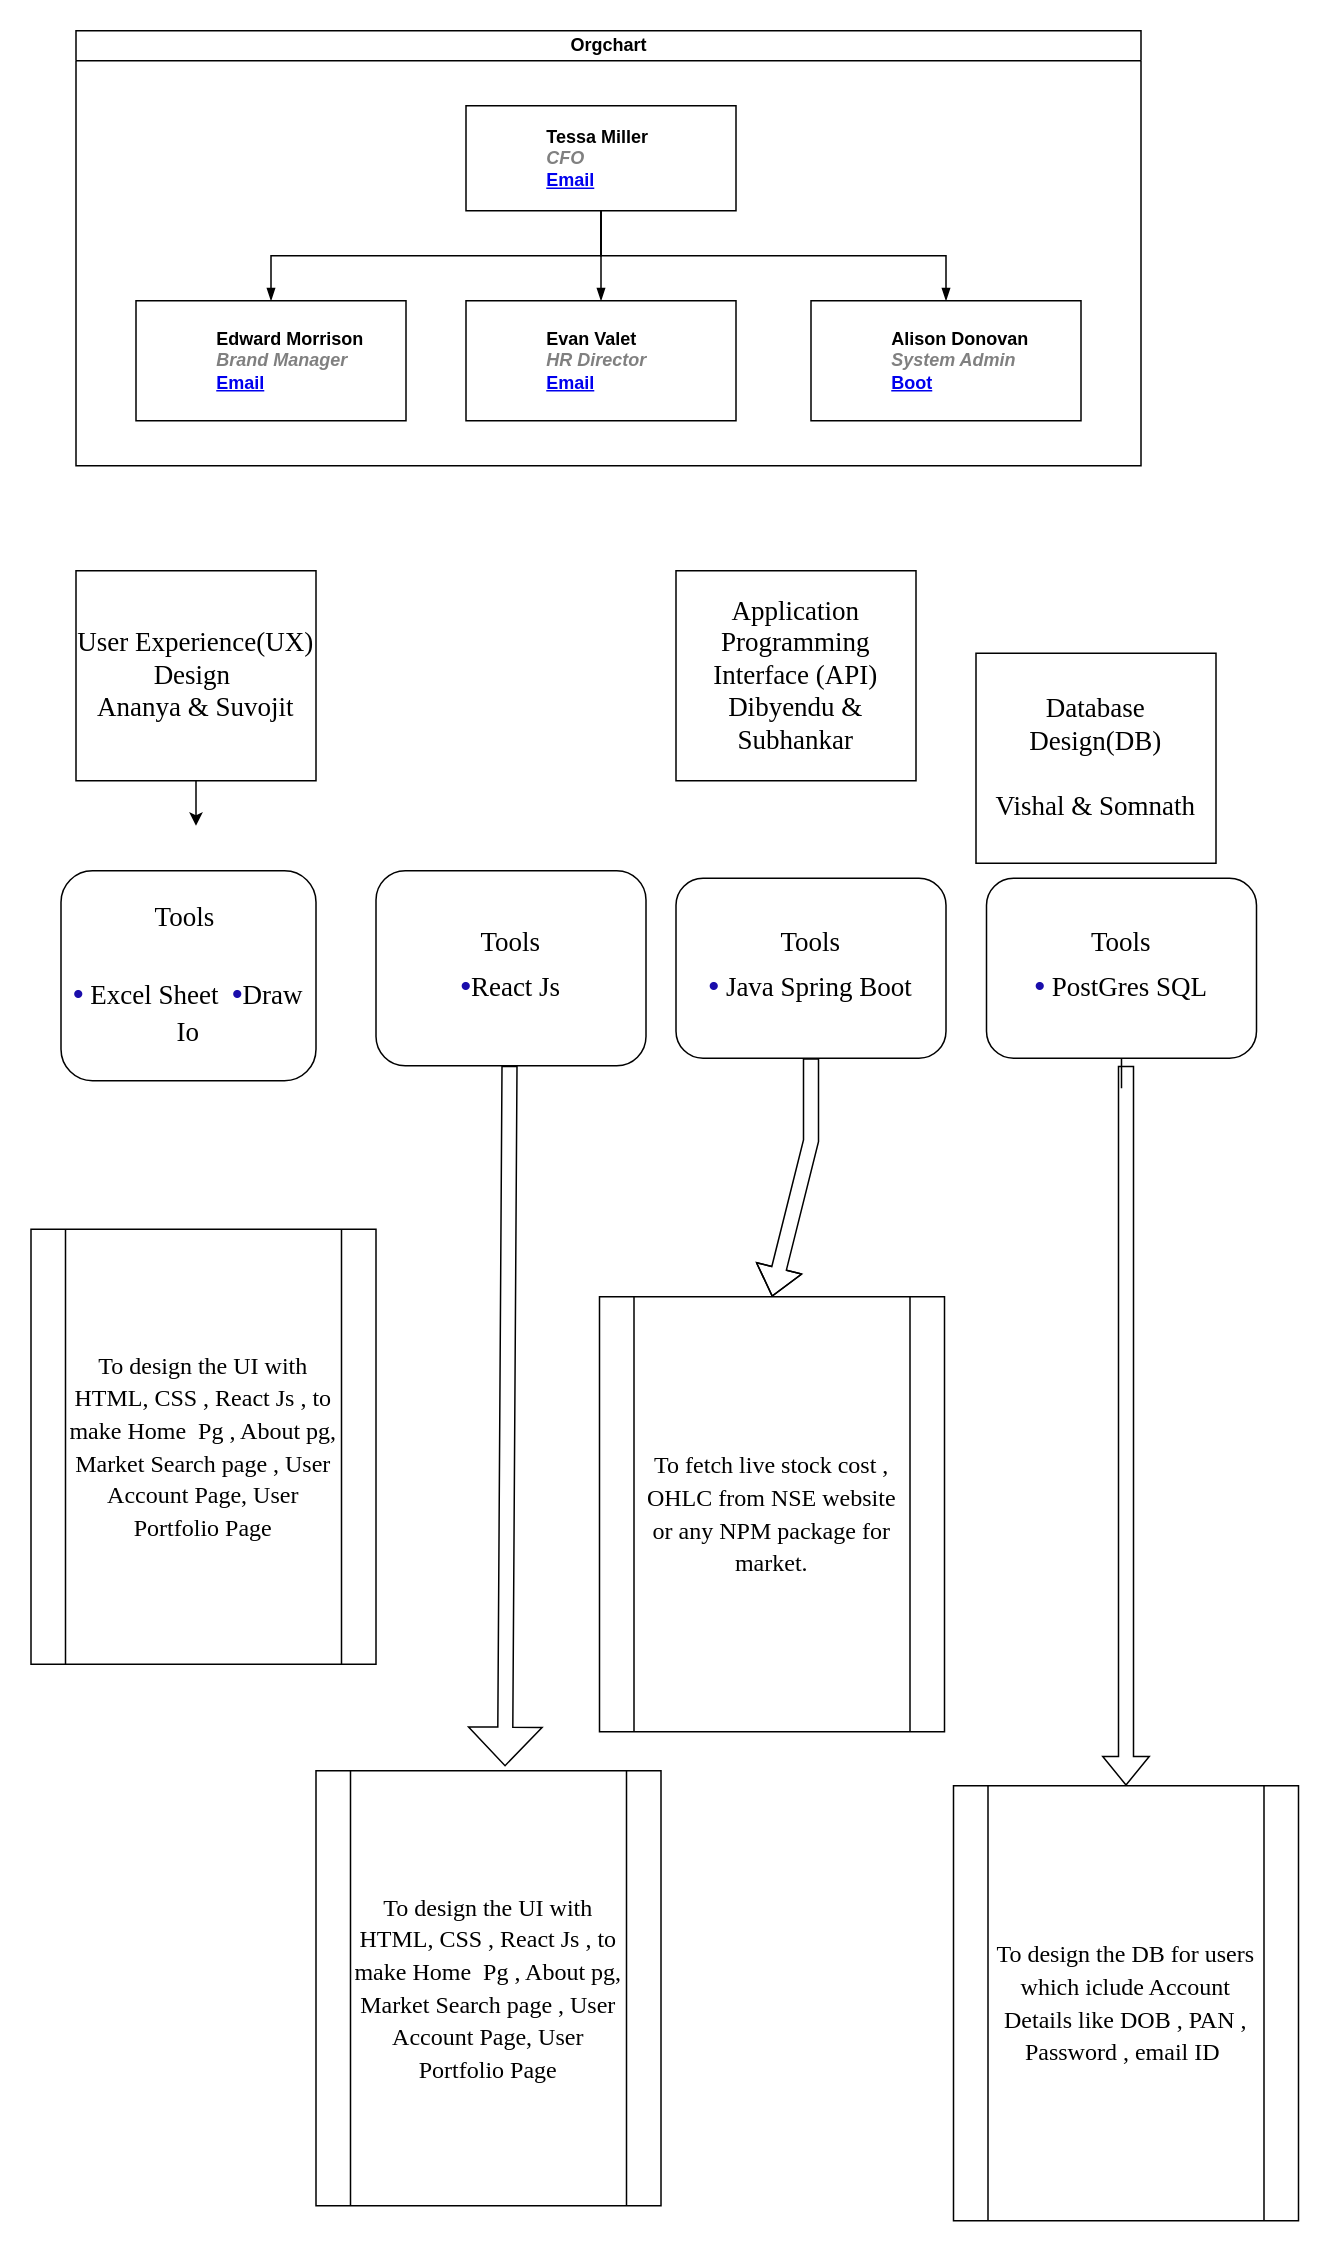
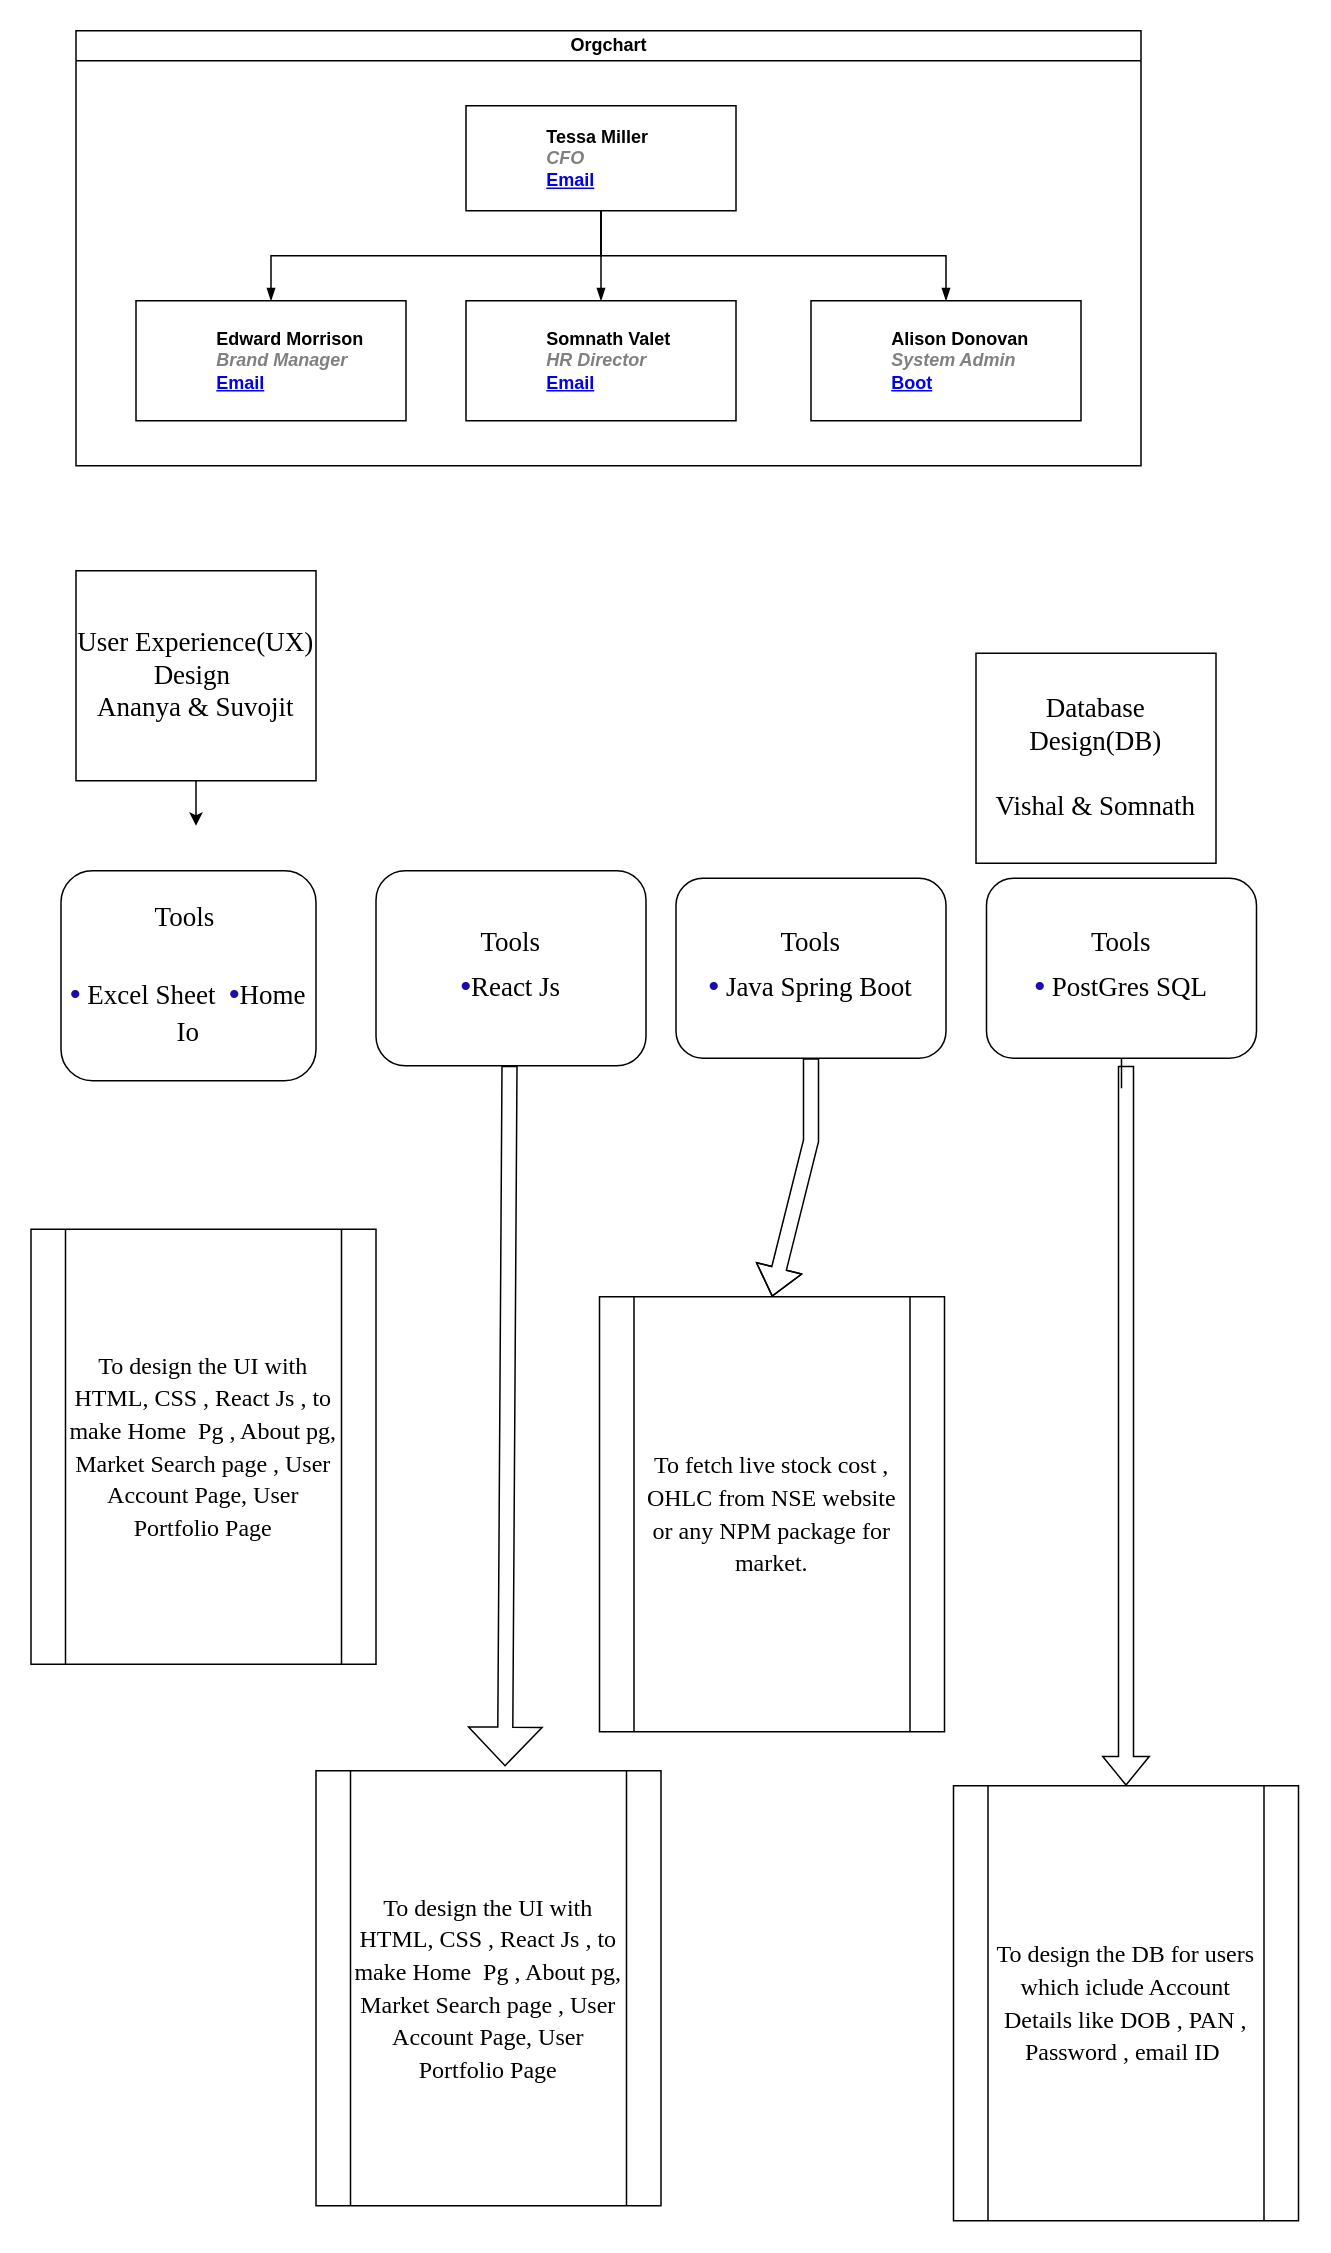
node "Evan Valet HR Director Email": label "Evan Valet HR Director Email" -> "Somnath Valet HR Director Email"
node "Application Programming Interface (API) Dibyendu & Subhankar": removed
node "Tools • Excel Sheet •Draw Io": label "Tools • Excel Sheet •Draw Io" -> "Tools • Excel Sheet •Home Io"
